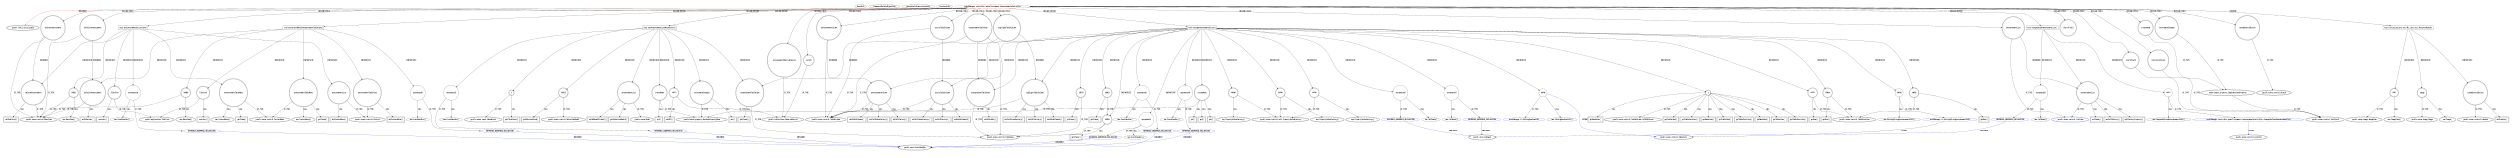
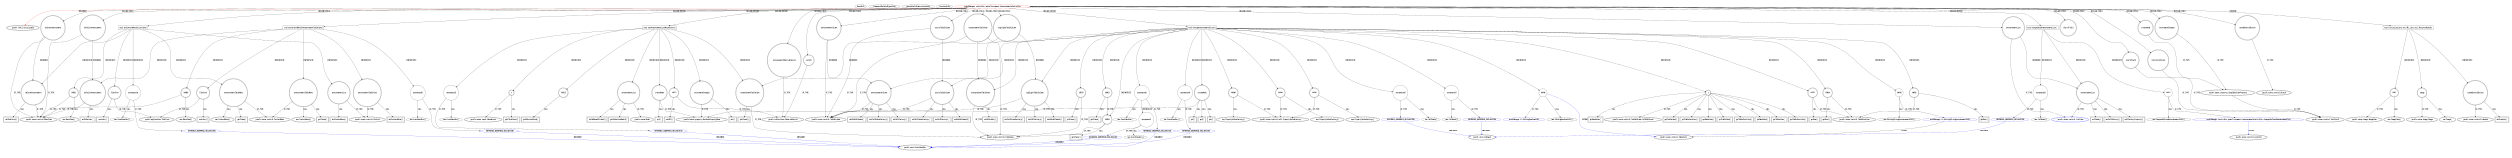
edge "void chargeAnnouncementStruct()" -> "anonymous53": now "anonymous61" -> "anonymous53"
node "beans.beans.property.SimpleBooleanProperty": label "beans.beans.property.SimpleBooleanProperty" -> "javafx.beans.property.SimpleBooleanProperty"
node "javafx.scene.control.SelectionModel": removed
